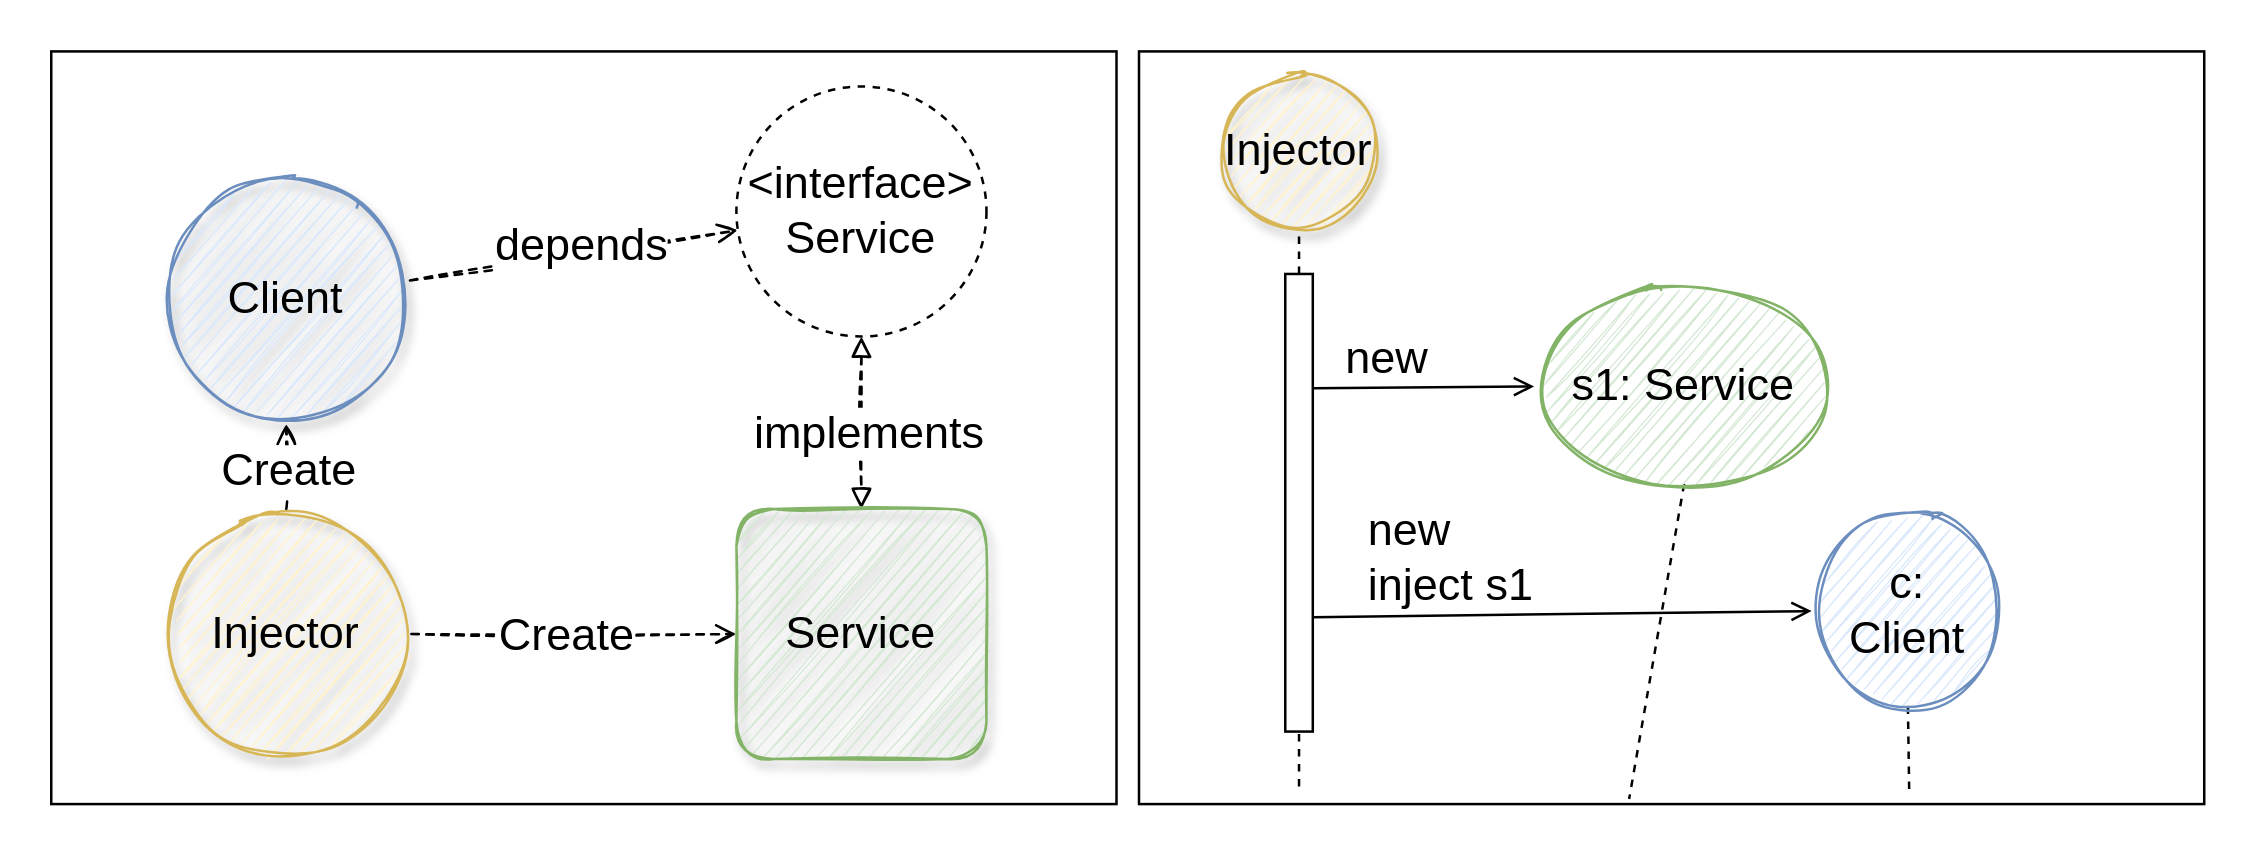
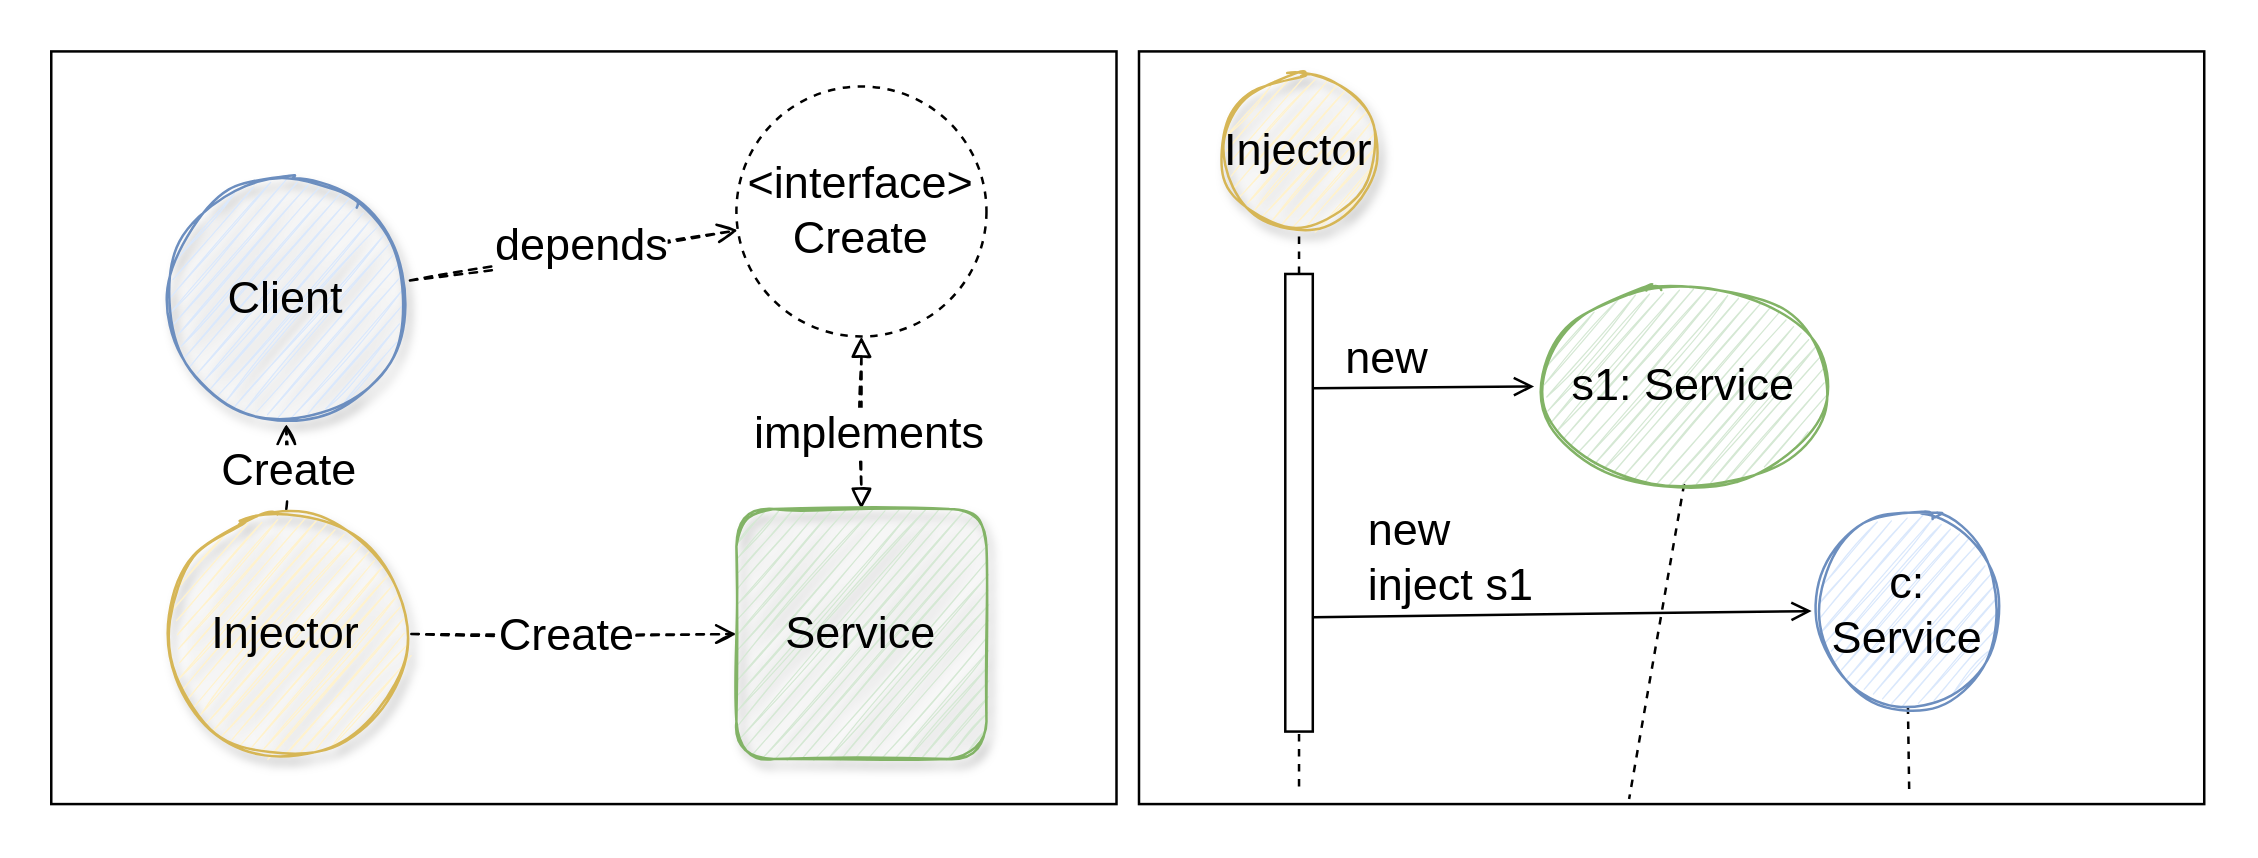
node "<interface> Service": label "<interface> Service" -> "<interface> Create"
node "c: Client": label "c: Client" -> "c: Service"
